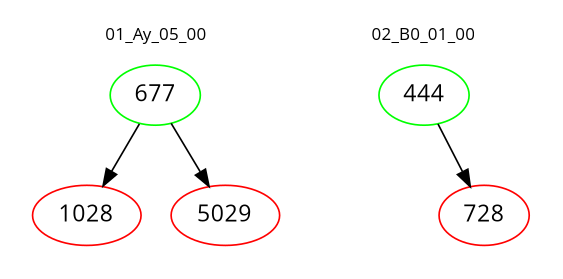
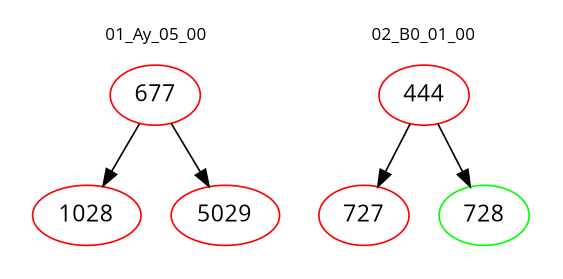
node "677": color green -> red
node "444": color green -> red
node "727": added
node "728": color red -> green
